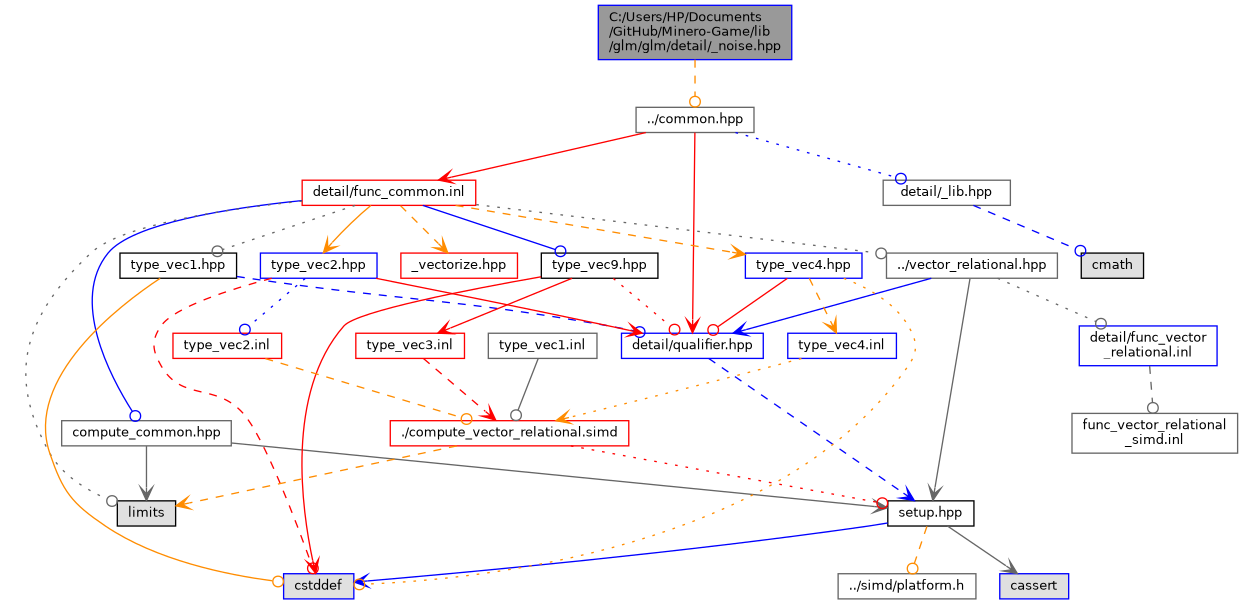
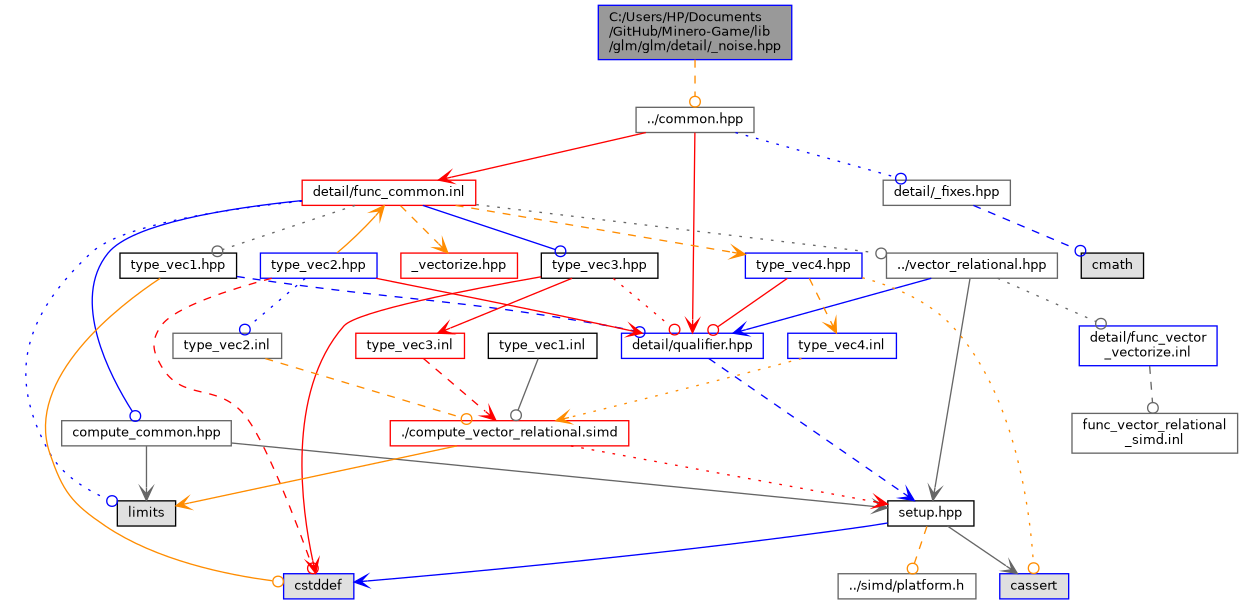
node "detail/_lib.hpp": label "detail/_lib.hpp" -> "detail/_fixes.hpp"
edge "detail/func_common.inl" -> "type_vec2.hpp": reversed
node "type_vec9.hpp": label "type_vec9.hpp" -> "type_vec3.hpp"
edge "detail/func_common.inl" -> "limits": color gray40 -> blue
node "type_vec2.inl": color red -> gray40
node "type_vec1.inl": color gray40 -> black
node "detail/func_vector _relational.inl": label "detail/func_vector _relational.inl" -> "detail/func_vector _vectorize.inl"
edge "./compute_vector_relational.simd" -> "limits": style dashed -> solid
edge "./compute_vector_relational.simd" -> "setup.hpp": arrowhead odot -> vee
edge "type_vec4.hpp" -> "cstddef": now "type_vec4.hpp" -> "cassert"
